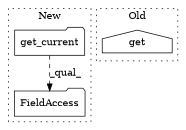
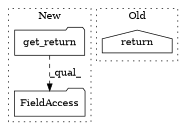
node "get_current": label "get_current" -> "get_return"
node "get": label "get" -> "return"
